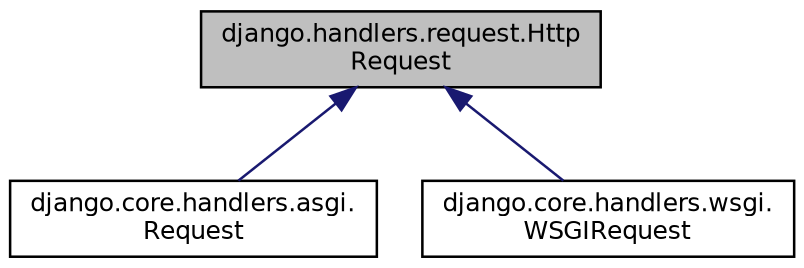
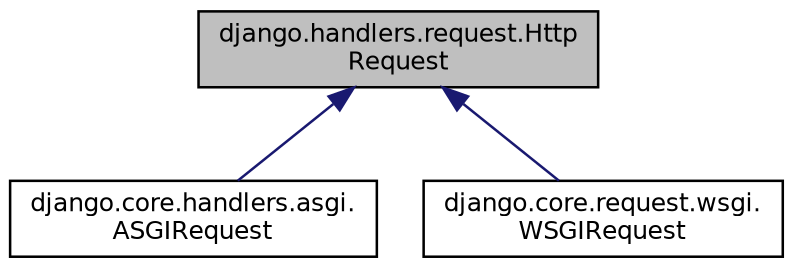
node "django.core.handlers.asgi. Request": label "django.core.handlers.asgi. Request" -> "django.core.handlers.asgi. ASGIRequest"
node "django.core.handlers.wsgi. WSGIRequest": label "django.core.handlers.wsgi. WSGIRequest" -> "django.core.request.wsgi. WSGIRequest"
